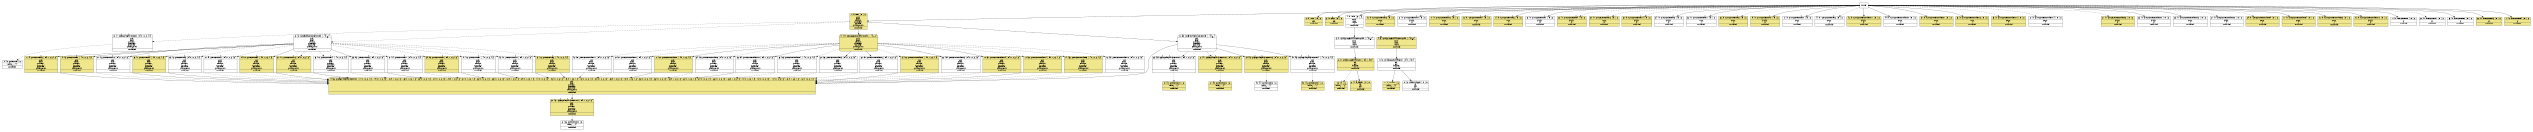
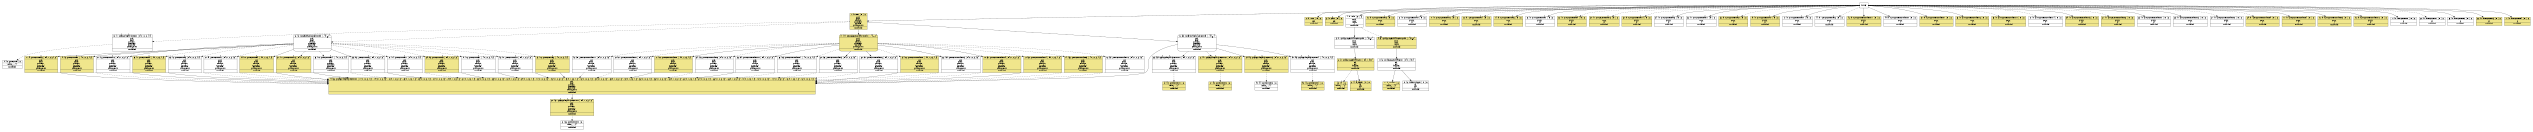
node "59 / l0 / GroupContext_student_3": added
